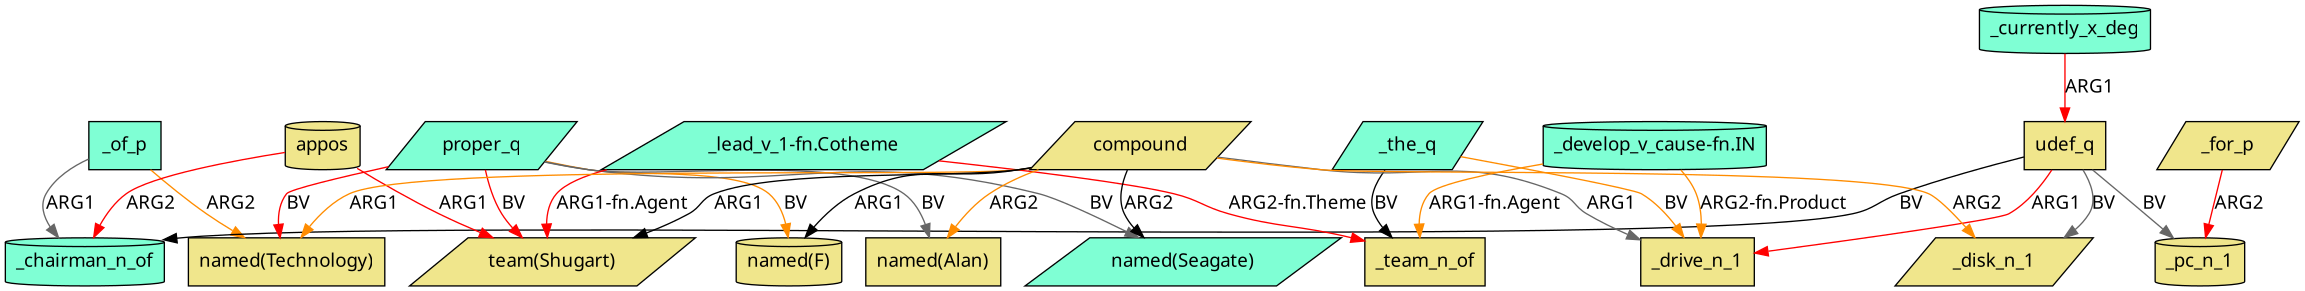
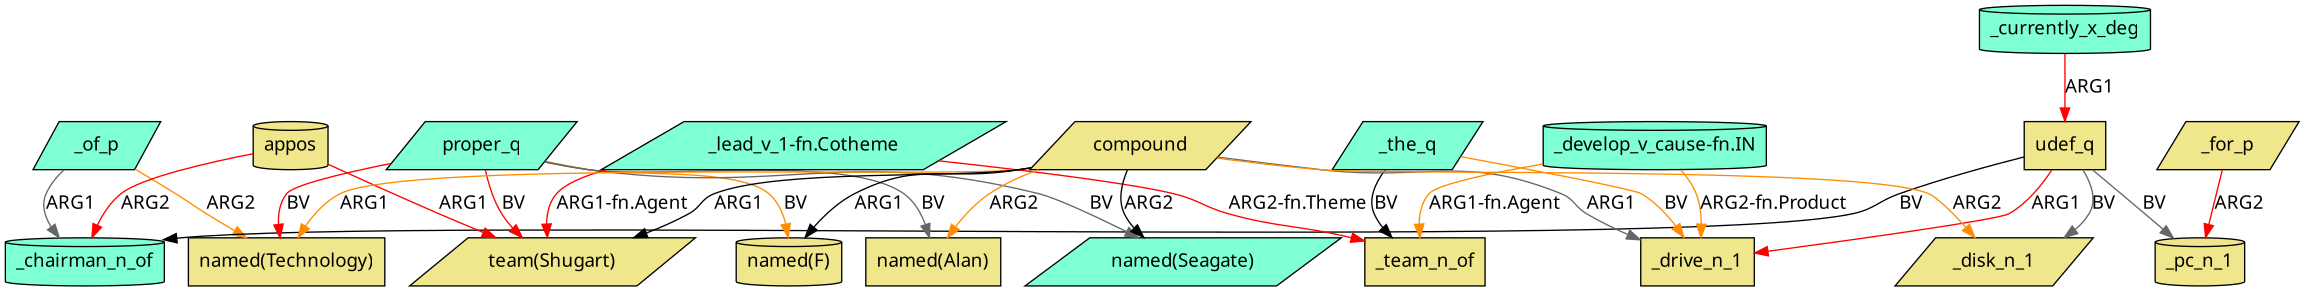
node "_of_p": shape box -> parallelogram
